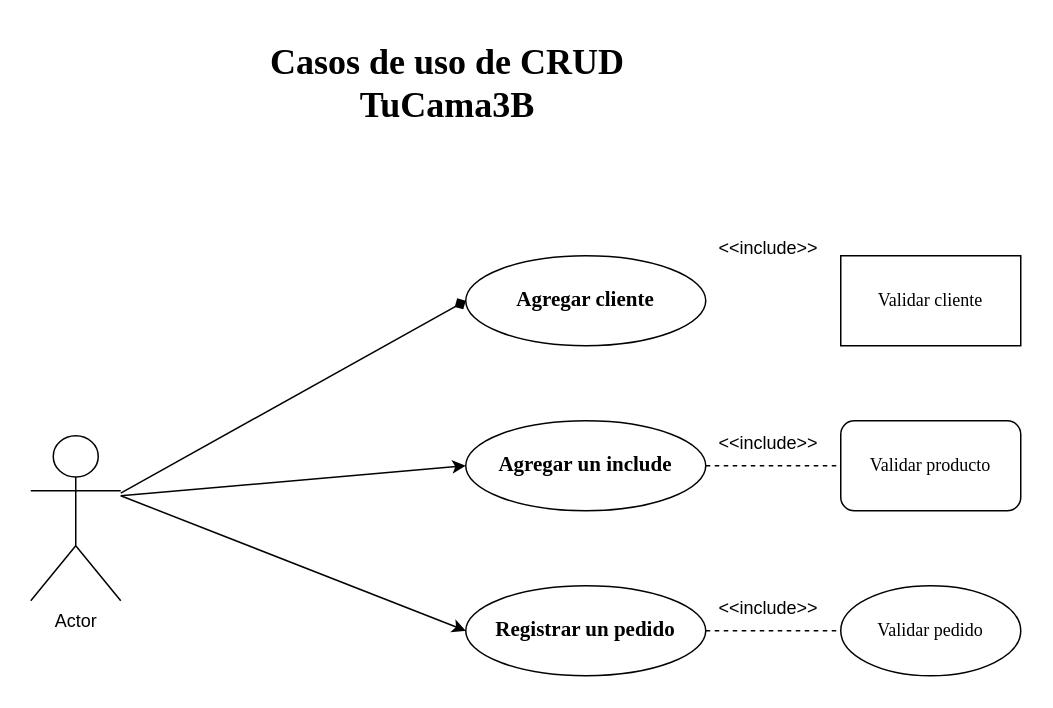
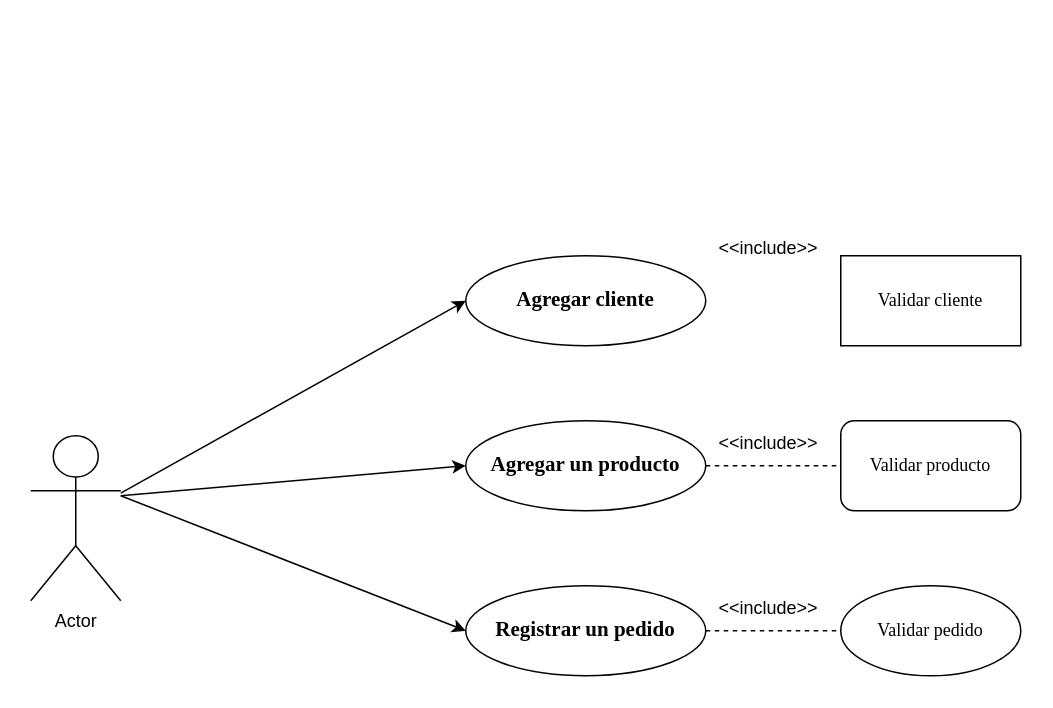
node "Casos de uso de CRUD TuCama3B": removed
edge "Actor" -> "Agregar cliente": arrowhead diamond -> classic
node "Agregar un include": label "Agregar un include" -> "Agregar un producto"
